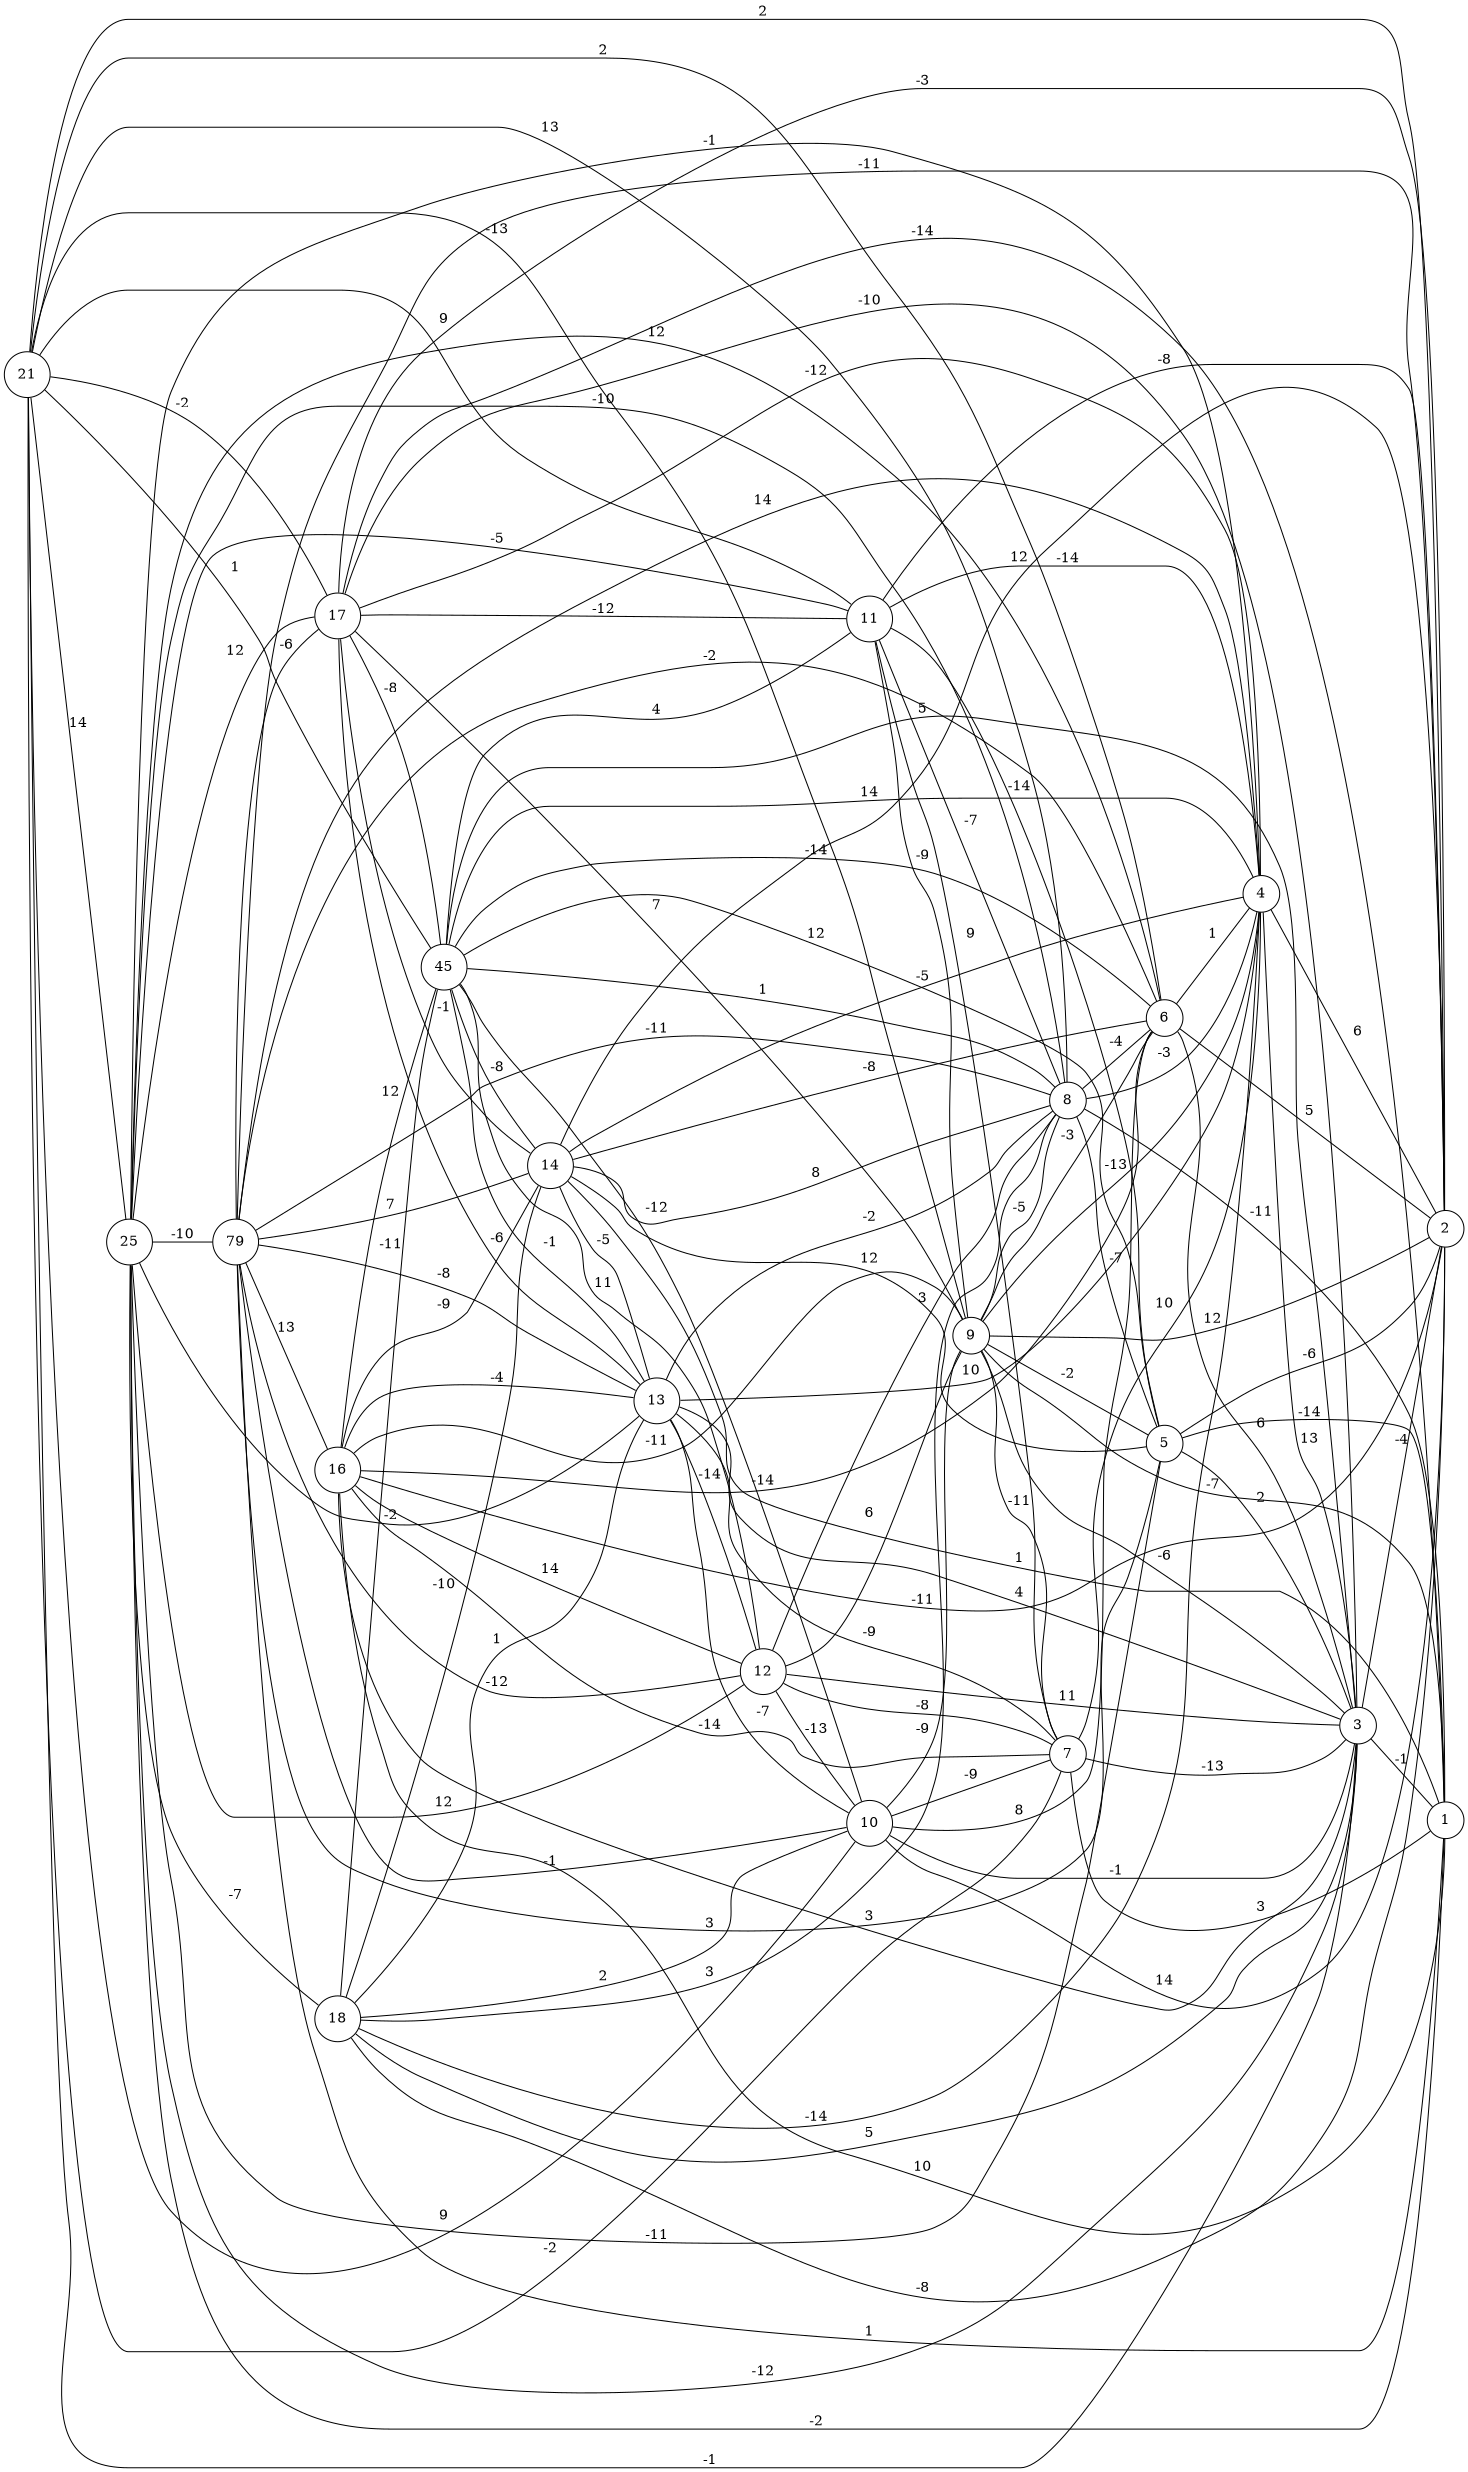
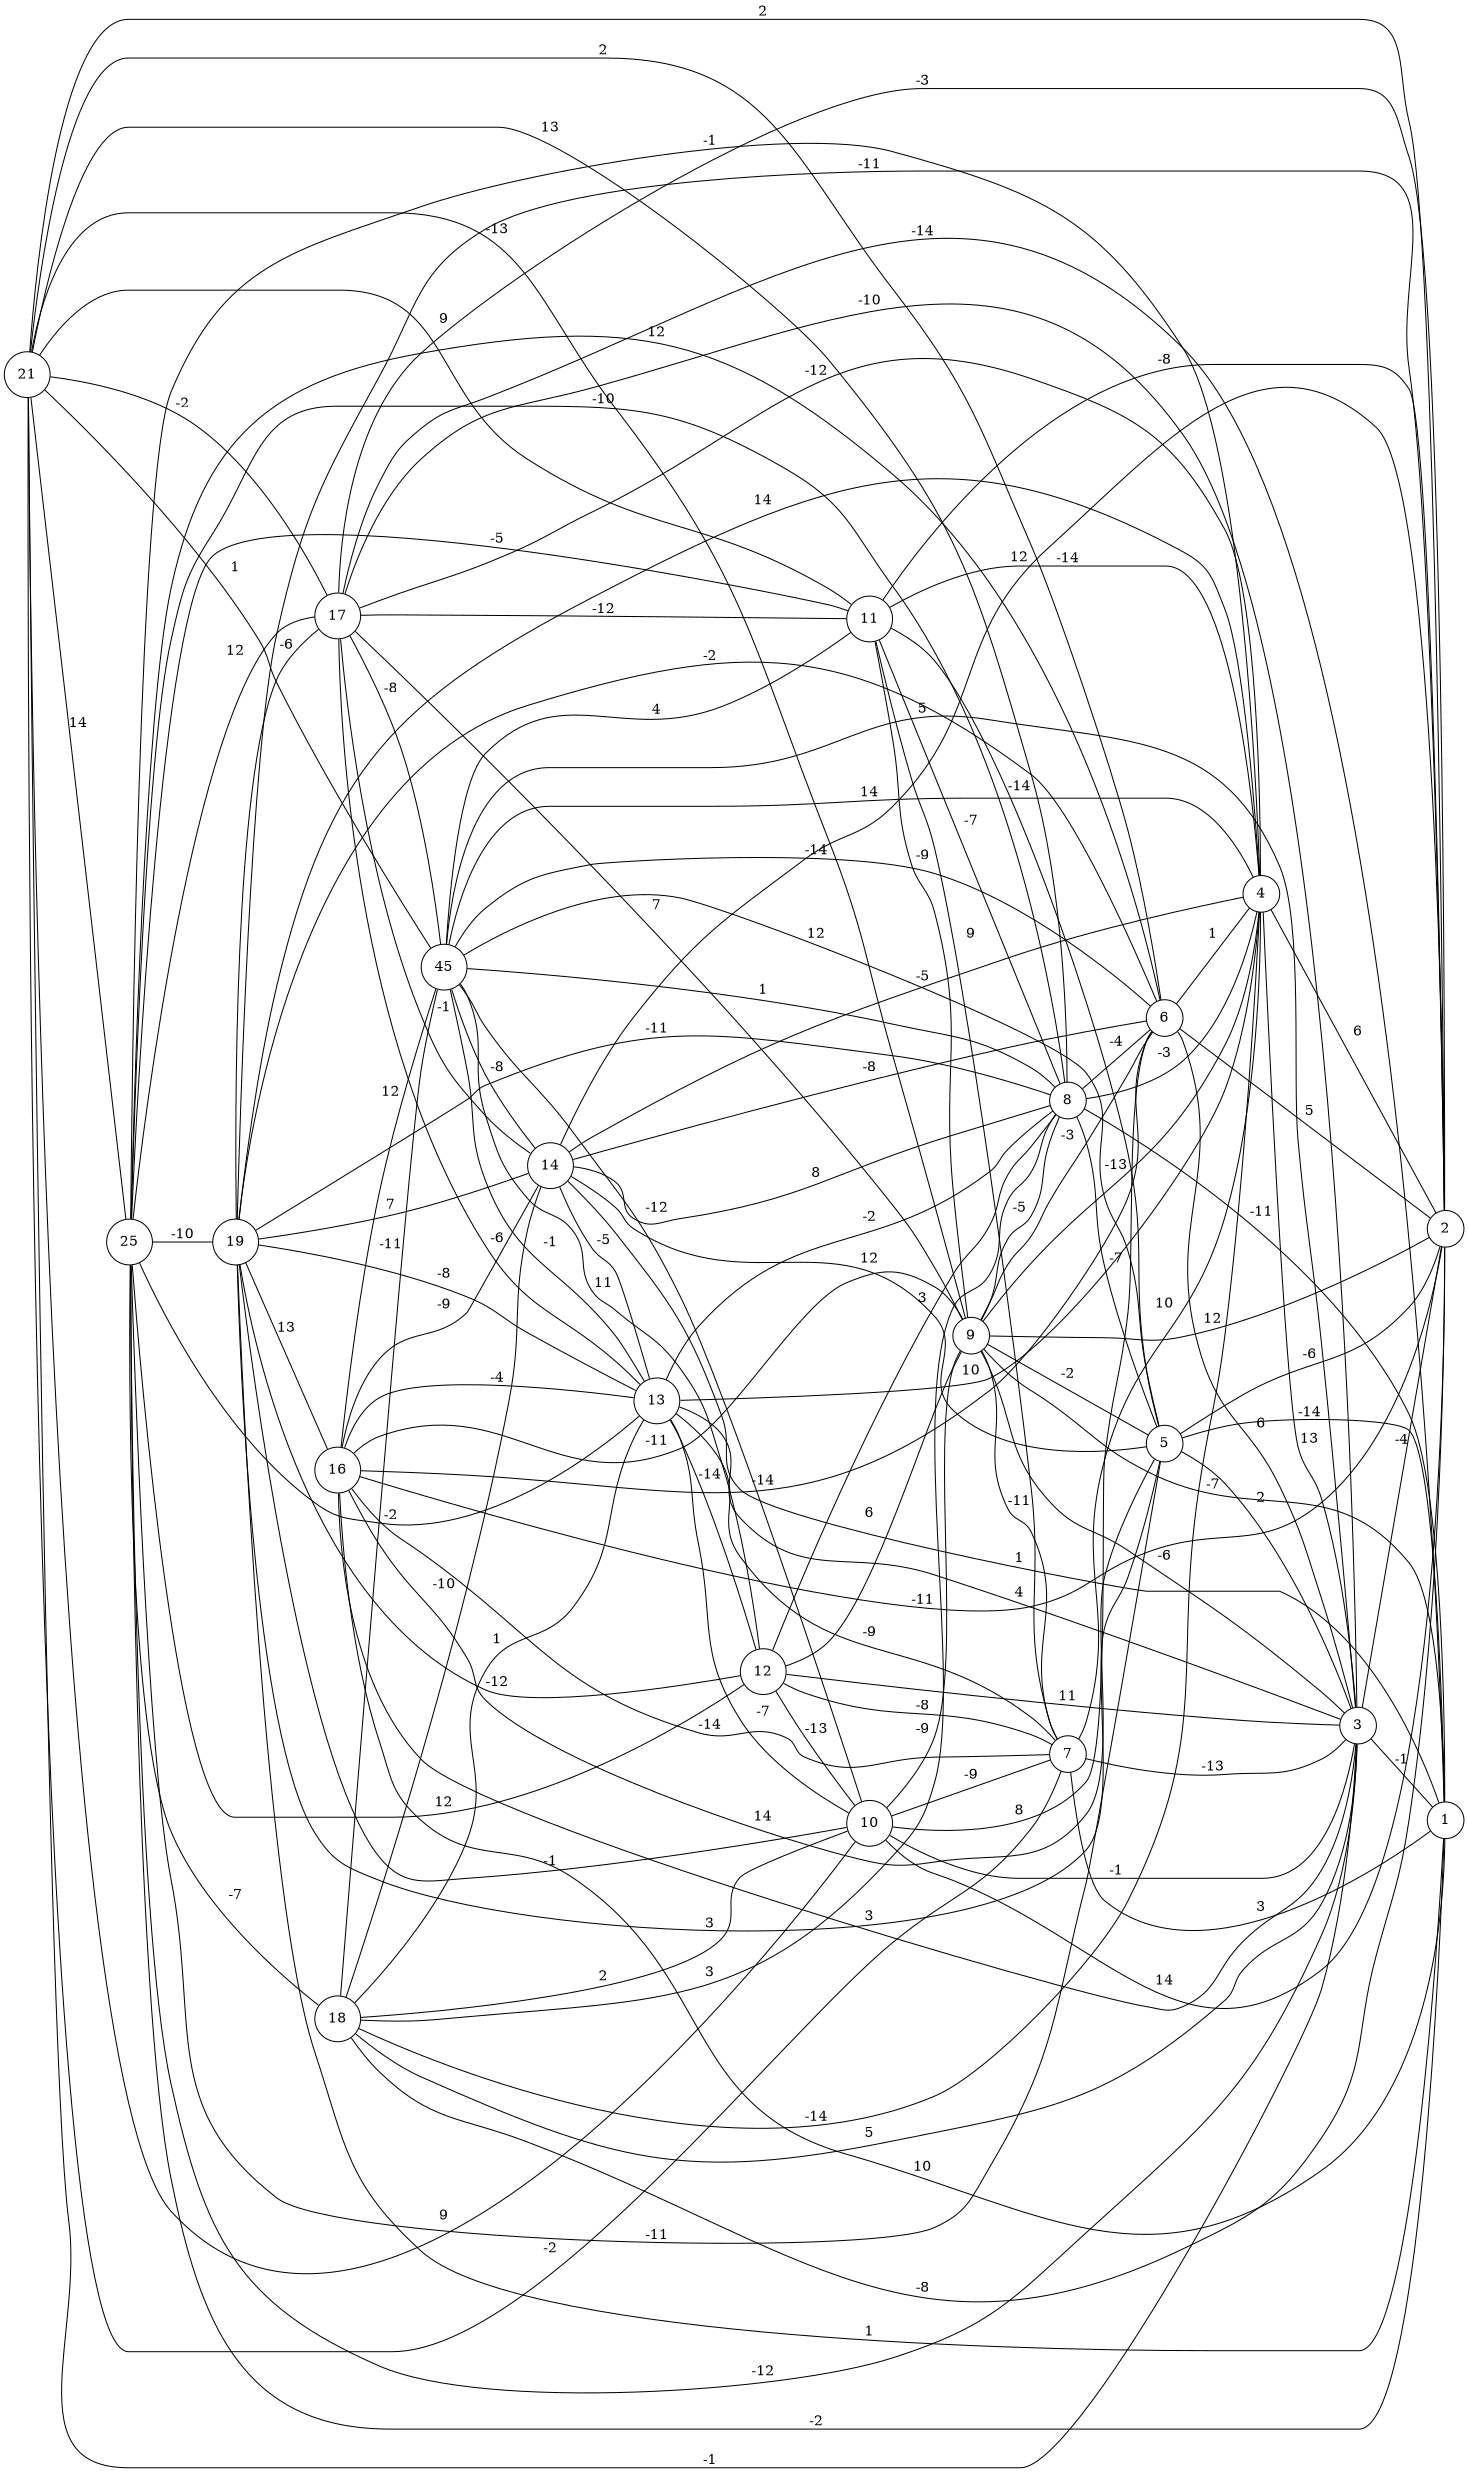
node "79": label "79" -> "19"
edge "16" -- "12": now "16" -- "5"
